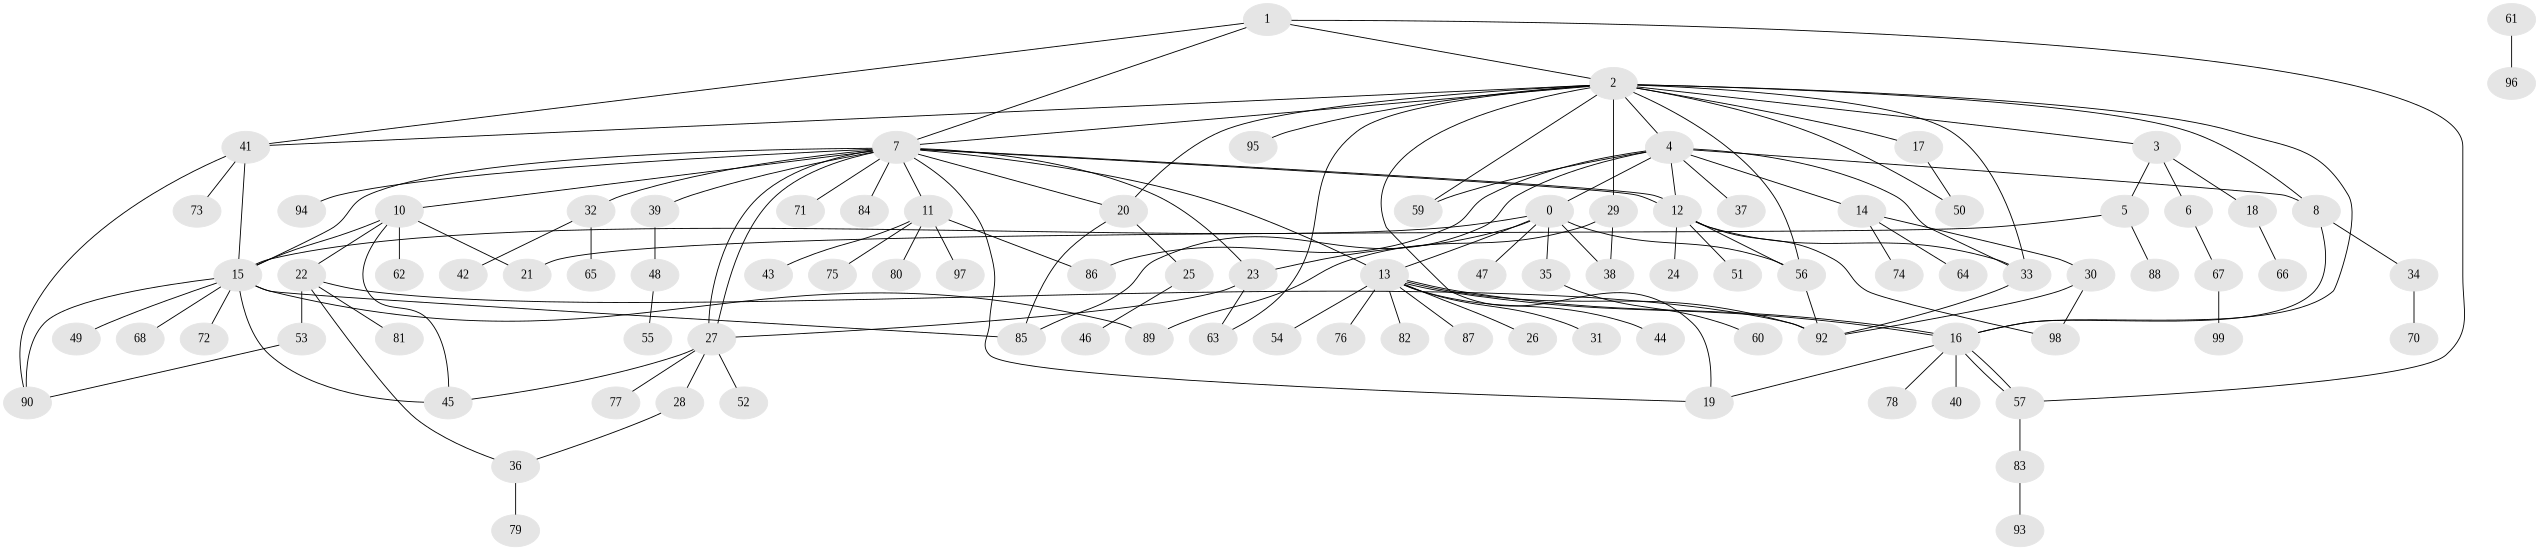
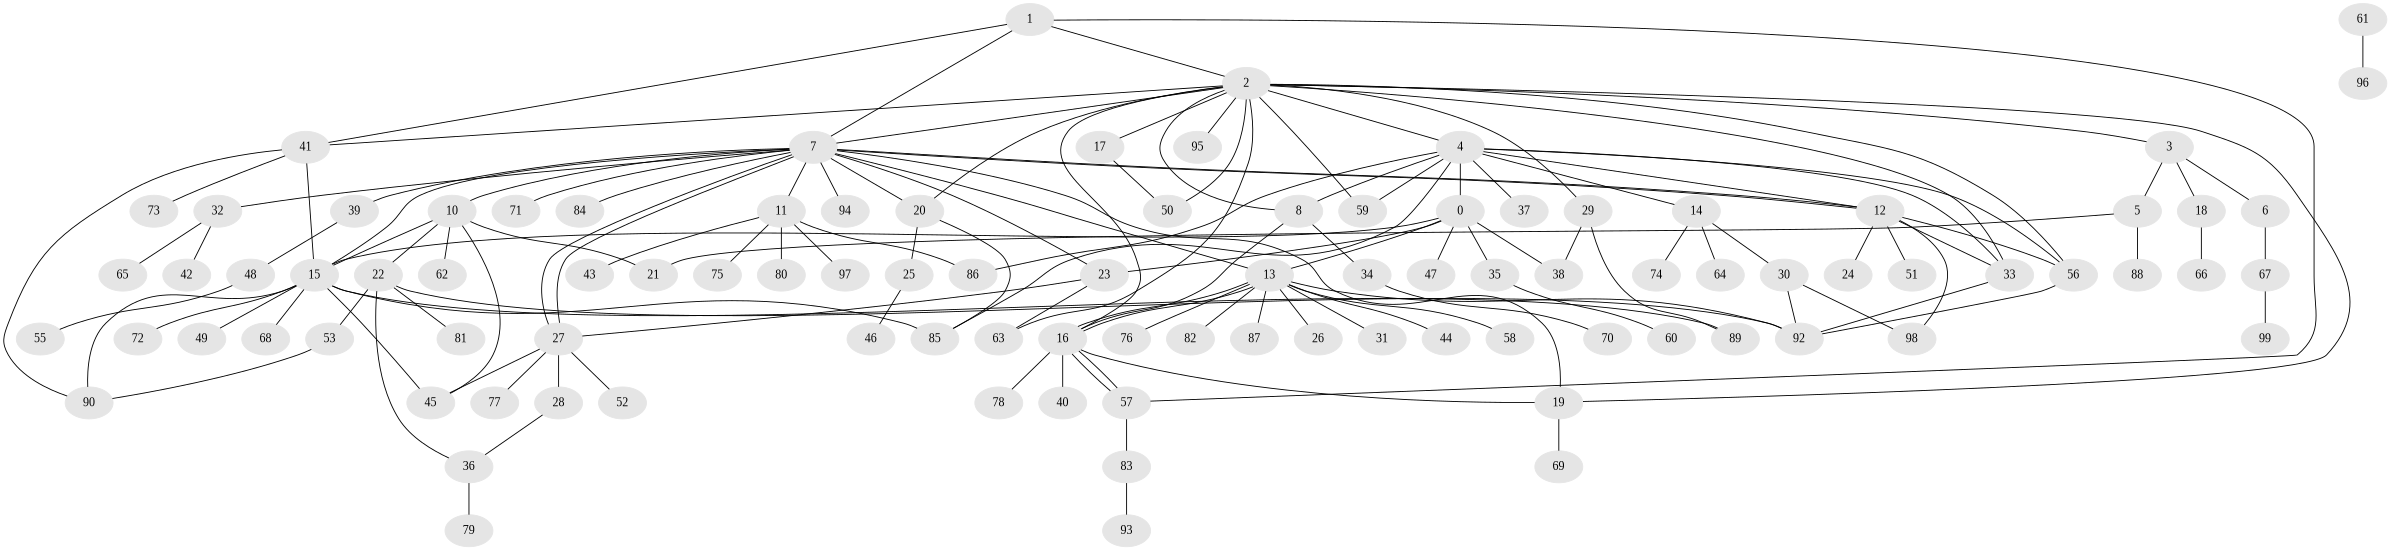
edge "0" -- "56": now "4" -- "56"
node "54": label "54" -> "58"
node "69": added
